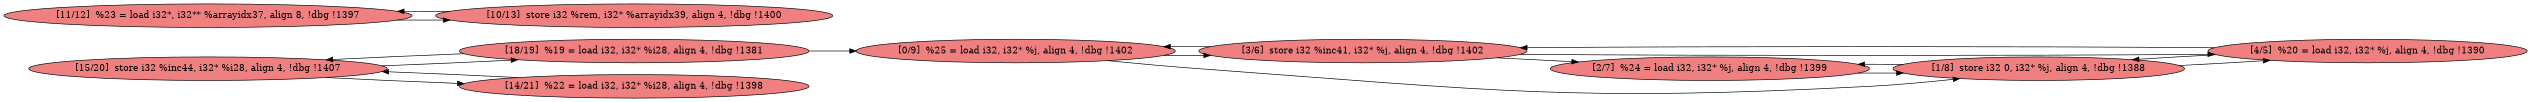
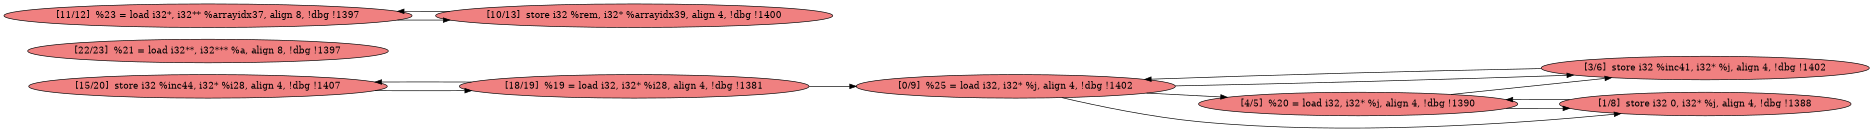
node "[22/23]  %21 = load i32**, i32*** %a, align 8, !dbg !1397": added
edge "[3/6]  store i32 %inc41, i32* %j, align 4, !dbg !1402" -> "[4/5]  %20 = load i32, i32* %j, align 4, !dbg !1390": now "[0/9]  %25 = load i32, i32* %j, align 4, !dbg !1402" -> "[4/5]  %20 = load i32, i32* %j, align 4, !dbg !1390"
node "[2/7]  %24 = load i32, i32* %j, align 4, !dbg !1399": removed
node "[14/21]  %22 = load i32, i32* %i28, align 4, !dbg !1398": removed
